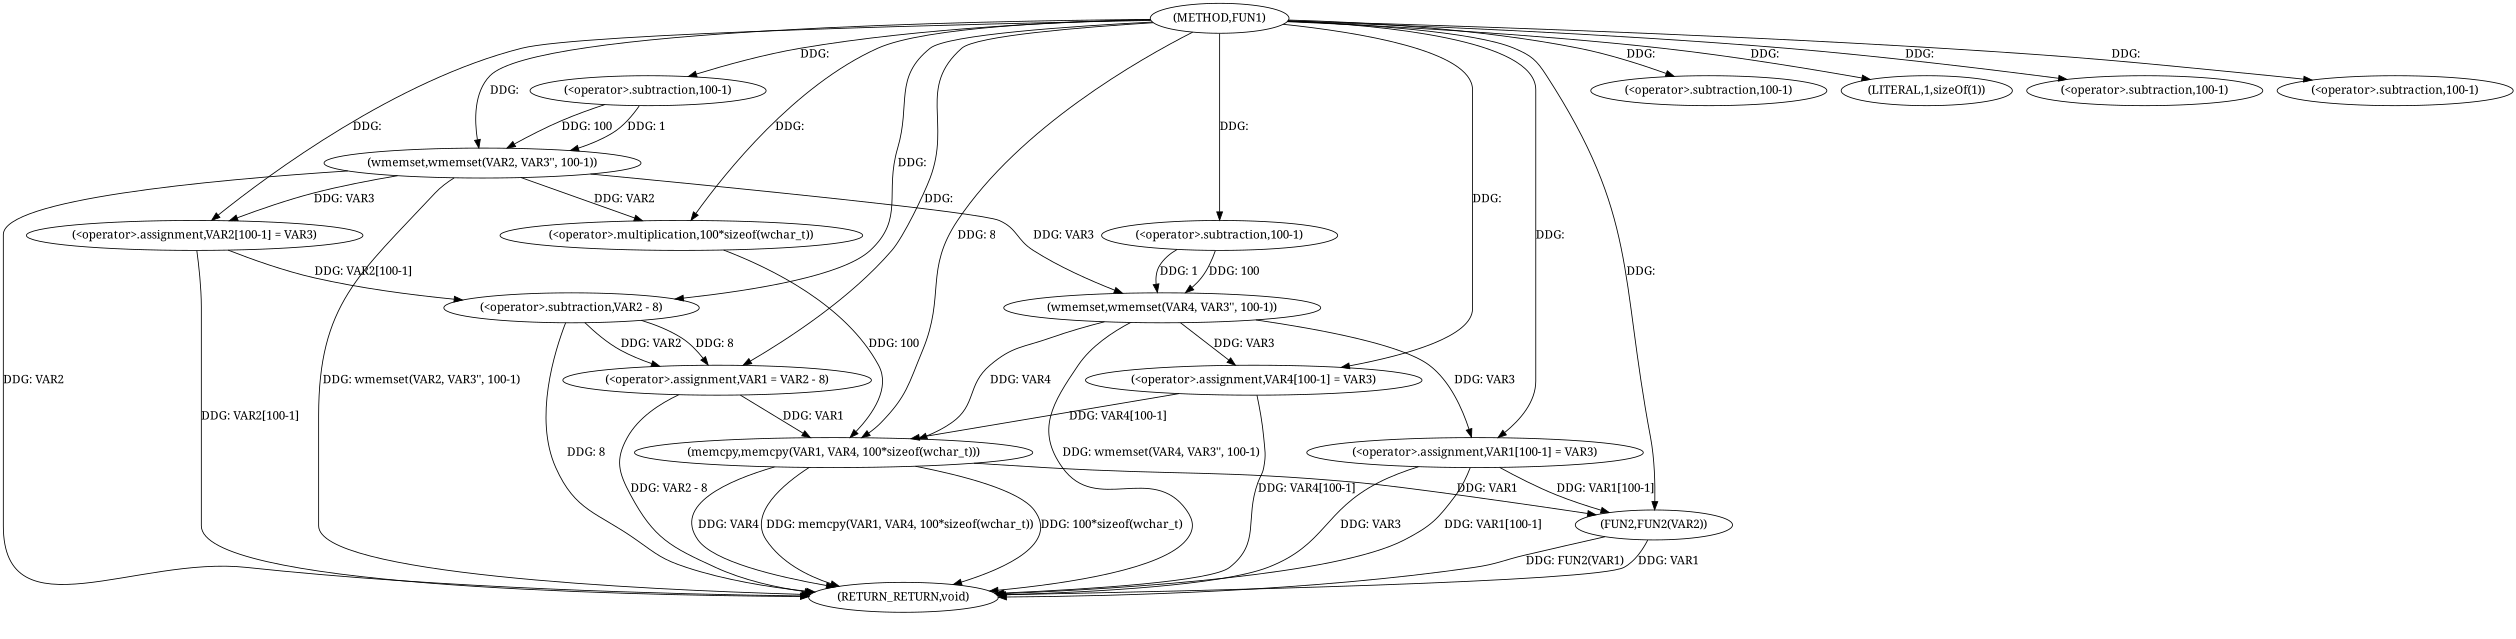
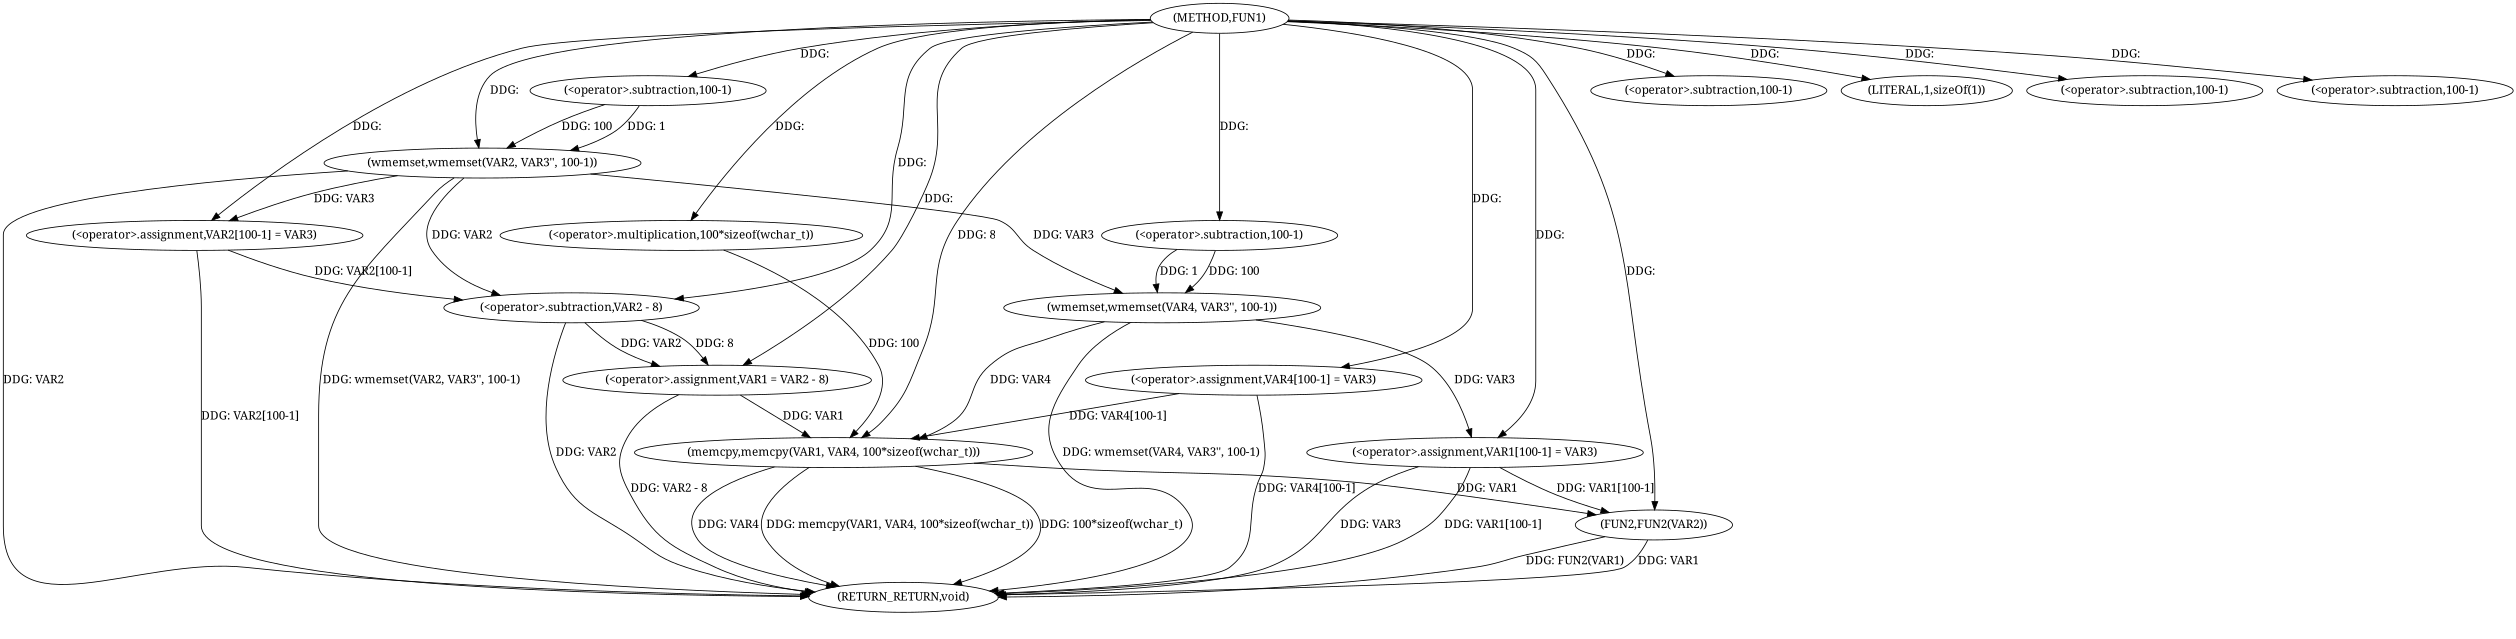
edge "(wmemset,wmemset(VAR2, VAR3'', 100-1))" -> "(<operator>.multiplication,100*sizeof(wchar_t))": now "(wmemset,wmemset(VAR2, VAR3'', 100-1))" -> "(<operator>.subtraction,VAR2 - 8)"
edge "(wmemset,wmemset(VAR4, VAR3'', 100-1))" -> "(<operator>.assignment,VAR4[100-1] = VAR3)": removed, label "DDG: VAR3"
edge "(<operator>.subtraction,VAR2 - 8)" -> "(RETURN_RETURN,void)": label "DDG: 8" -> "DDG: VAR2"
